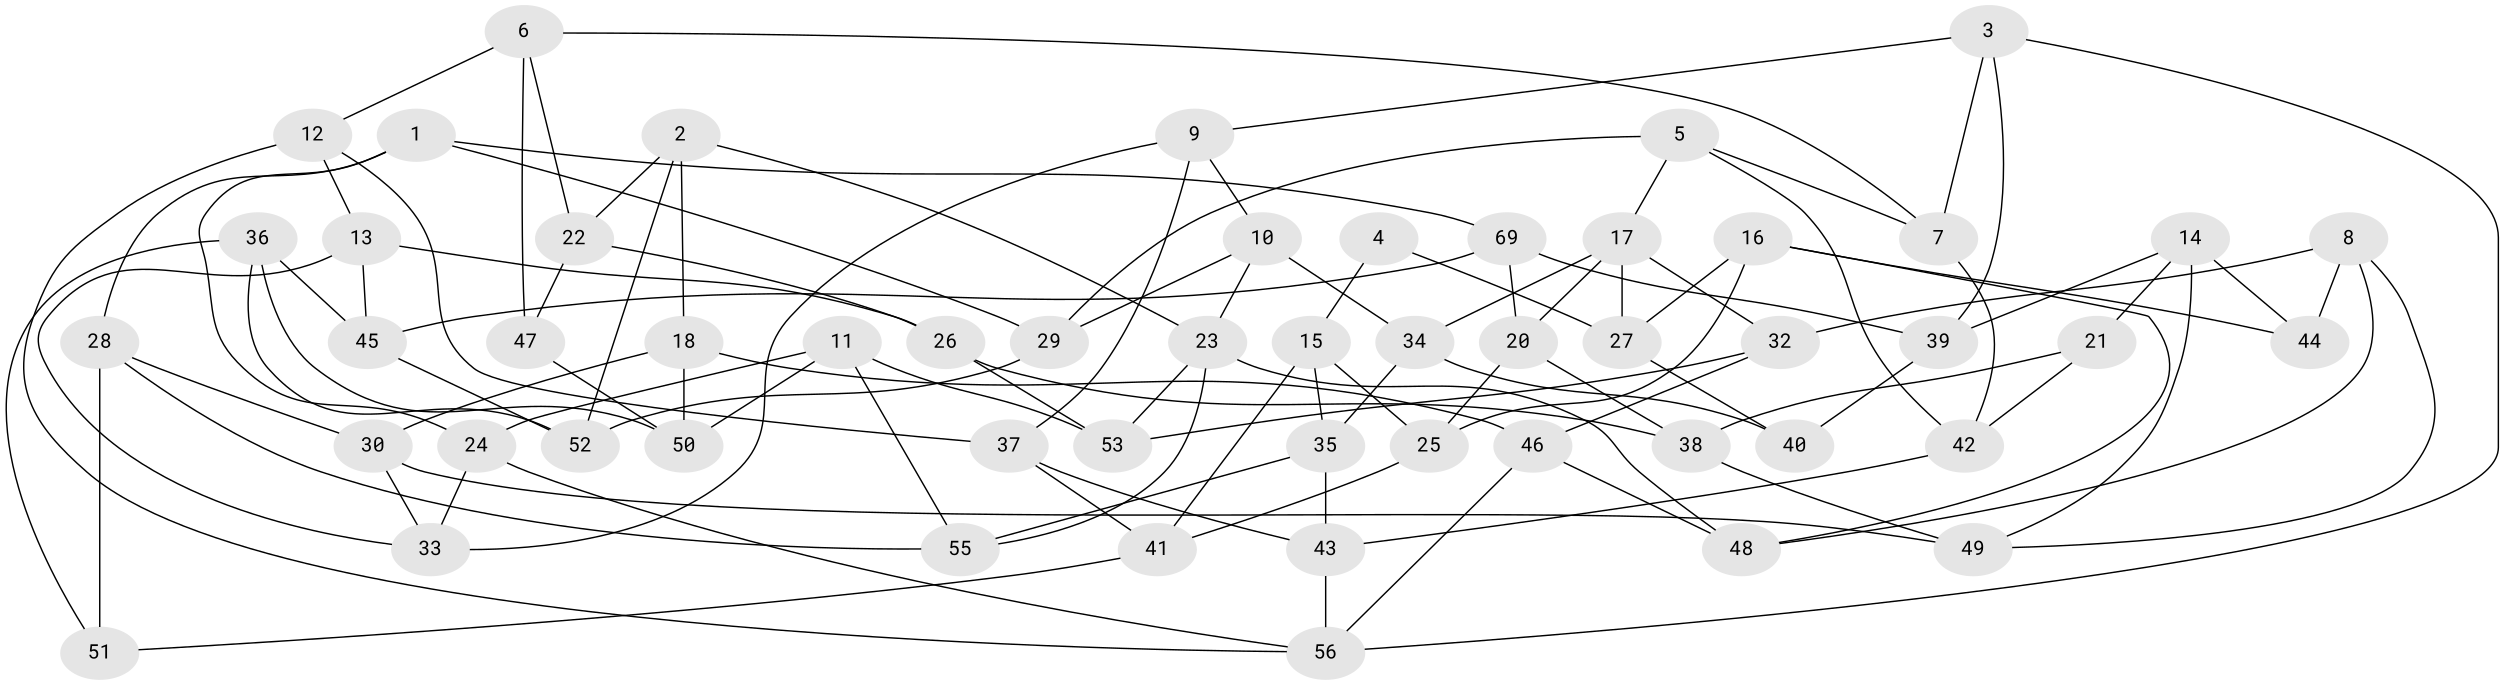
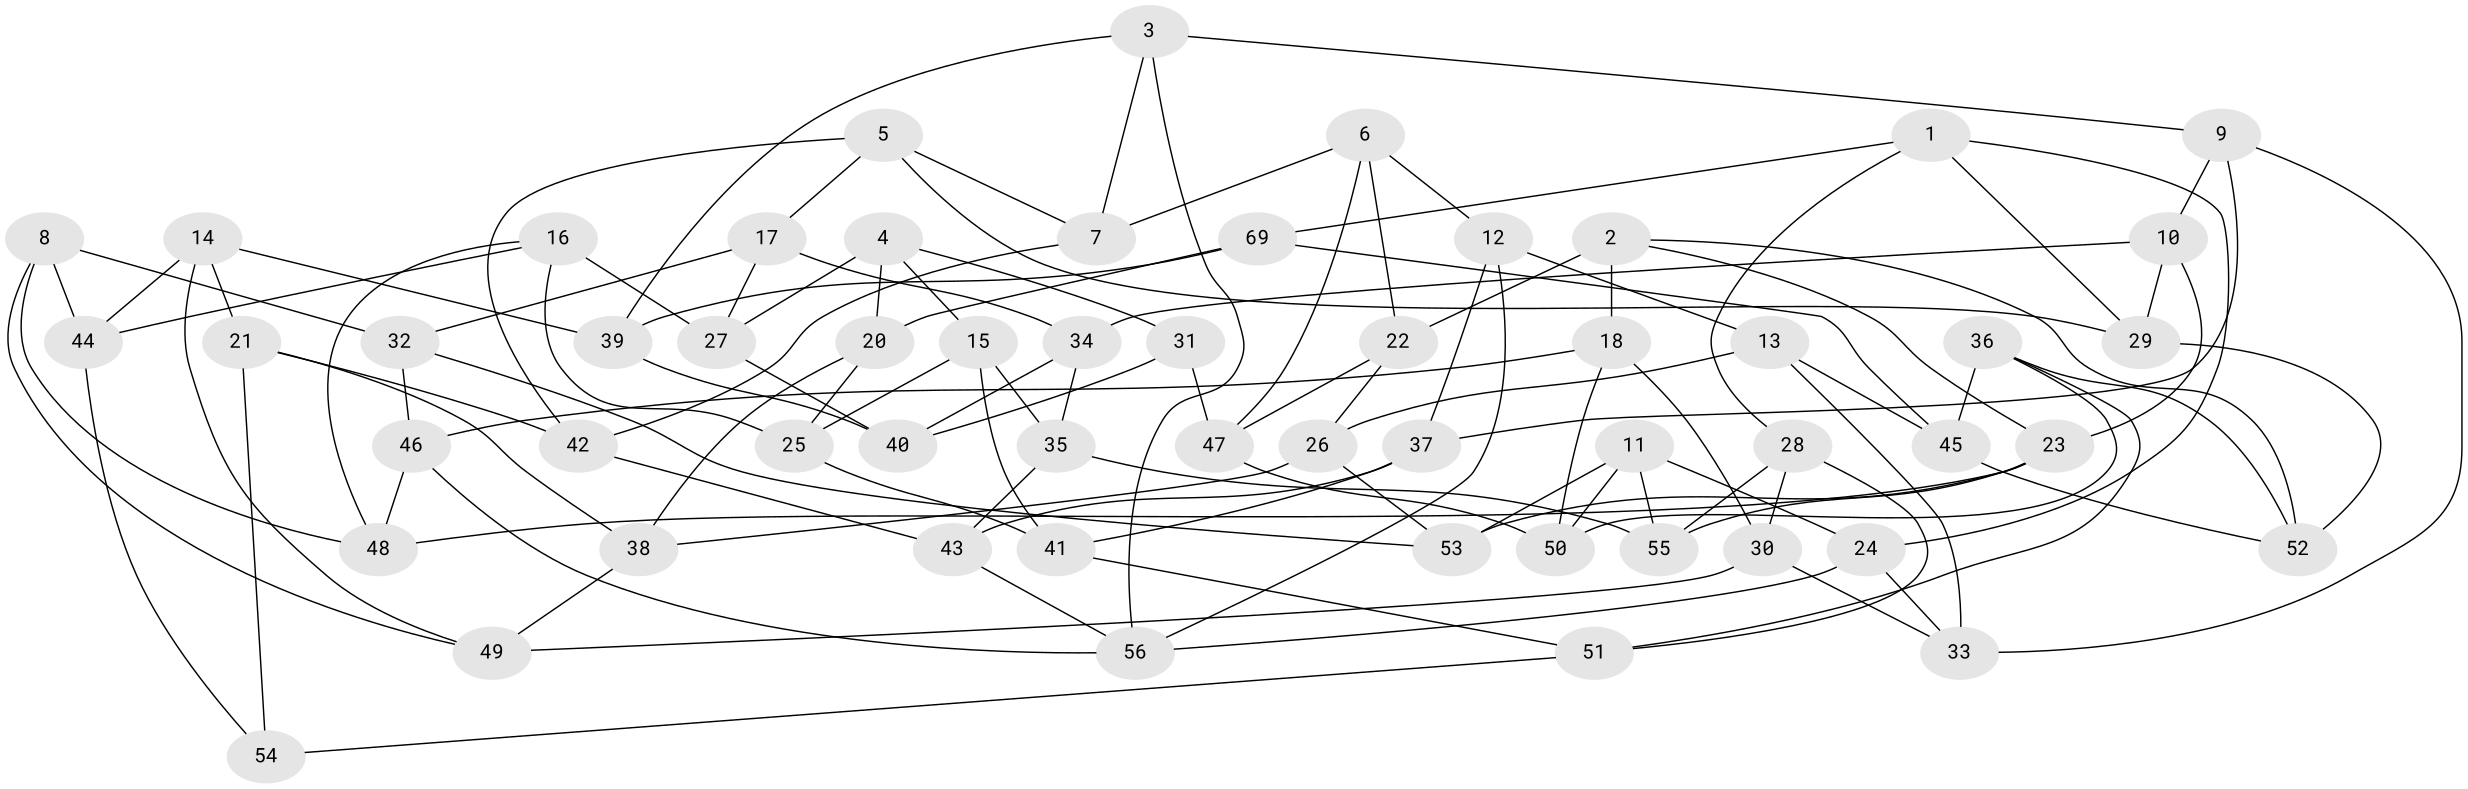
edge "17" -- "20": now "4" -- "20"
node "31": added
node "54": added
